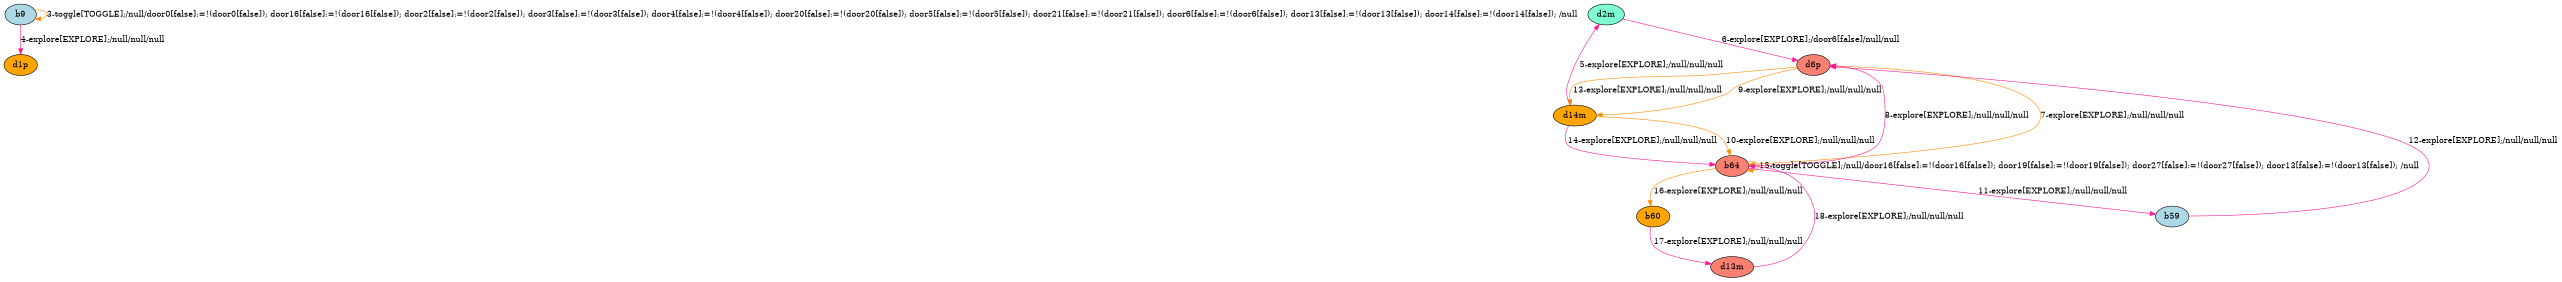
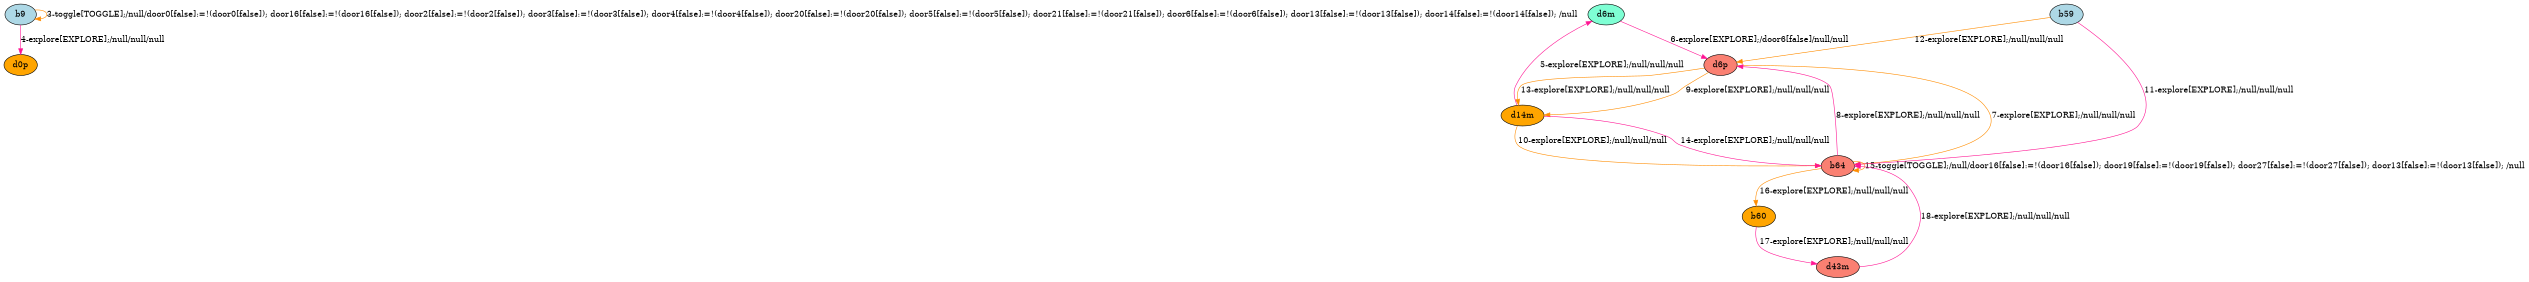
node "d2m": label "d2m" -> "d6m"
node "d1p": label "d1p" -> "d0p"
edge "b59" -> "d6p": color deeppink -> darkorange
edge "b64" -> "b59": reversed
node "d13m": label "d13m" -> "d43m"
